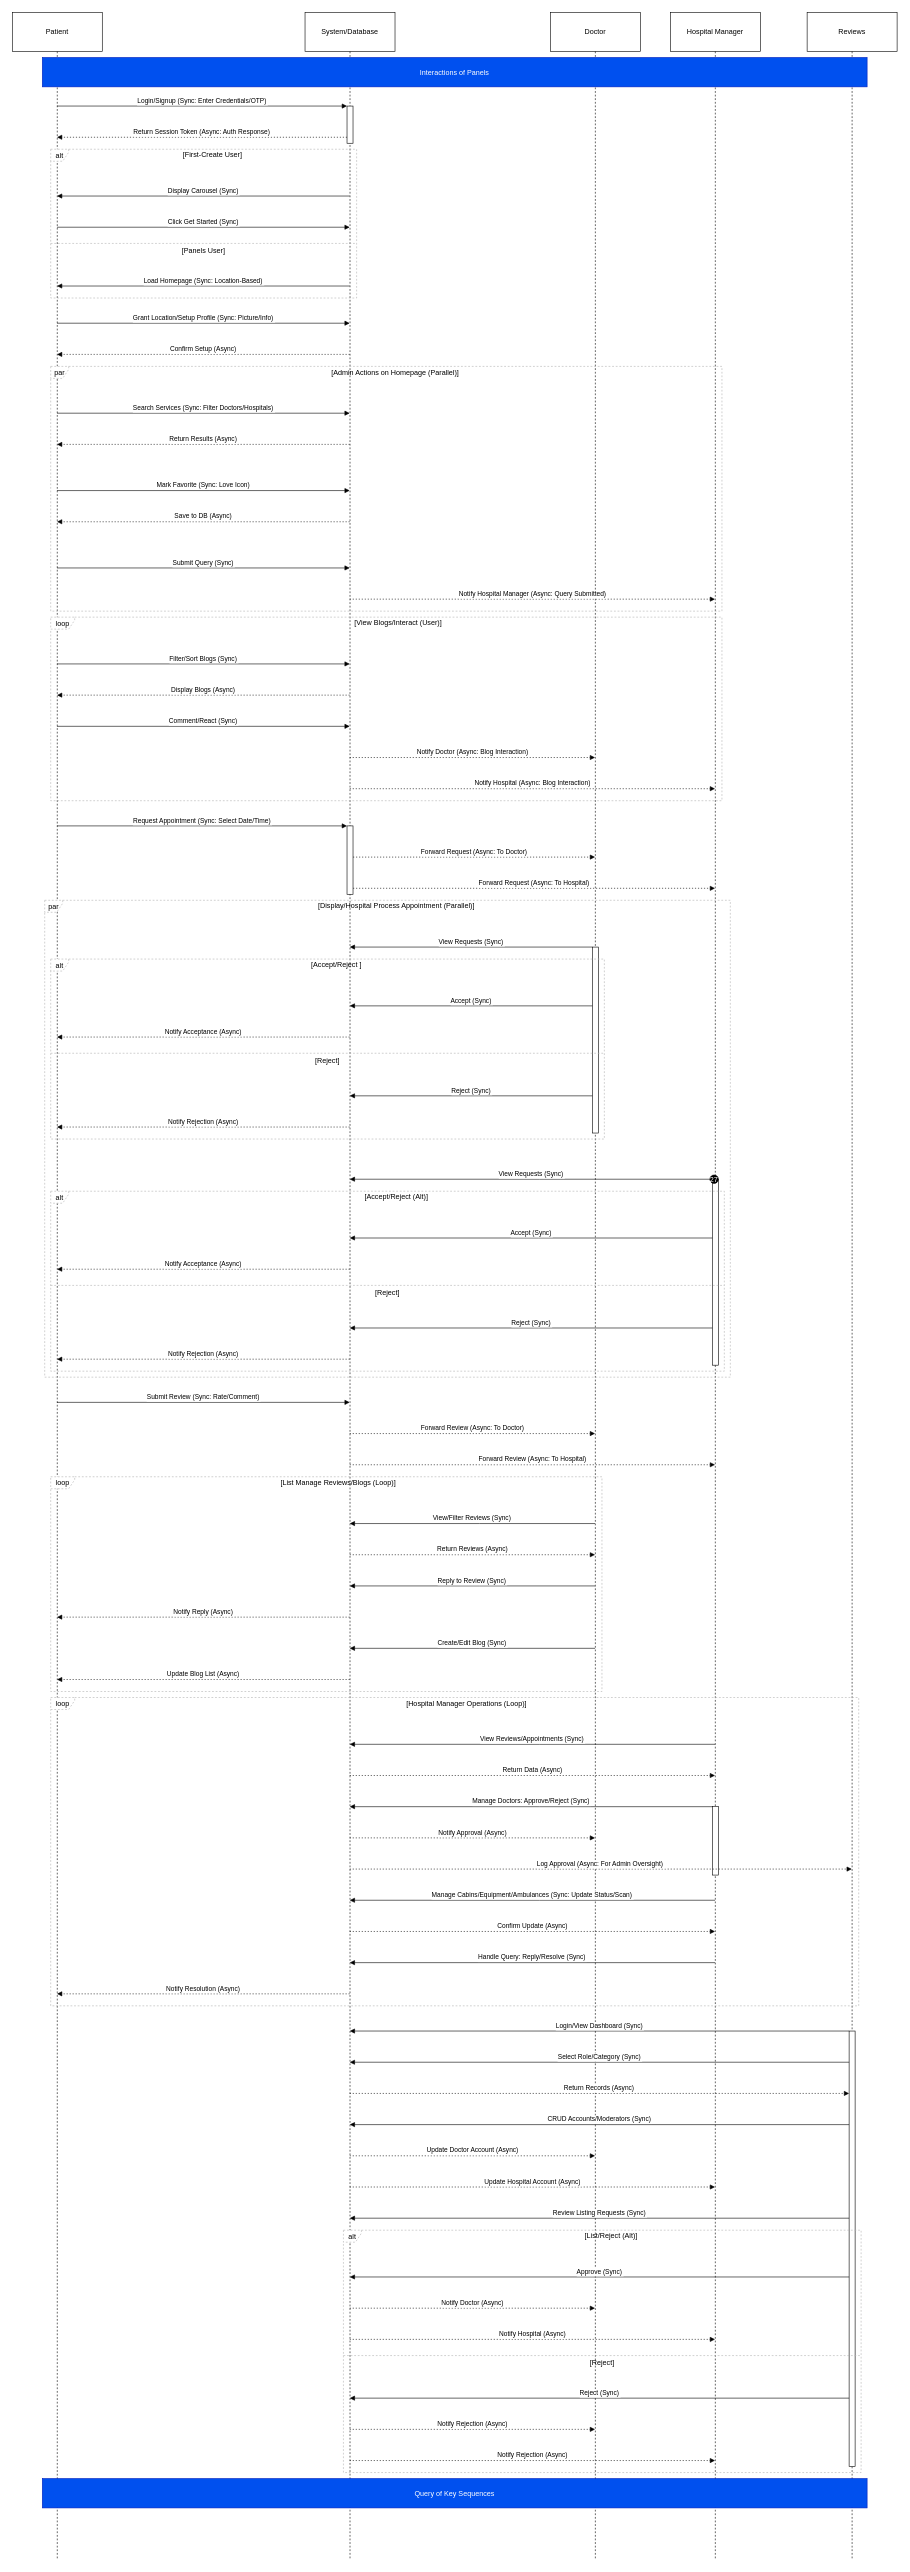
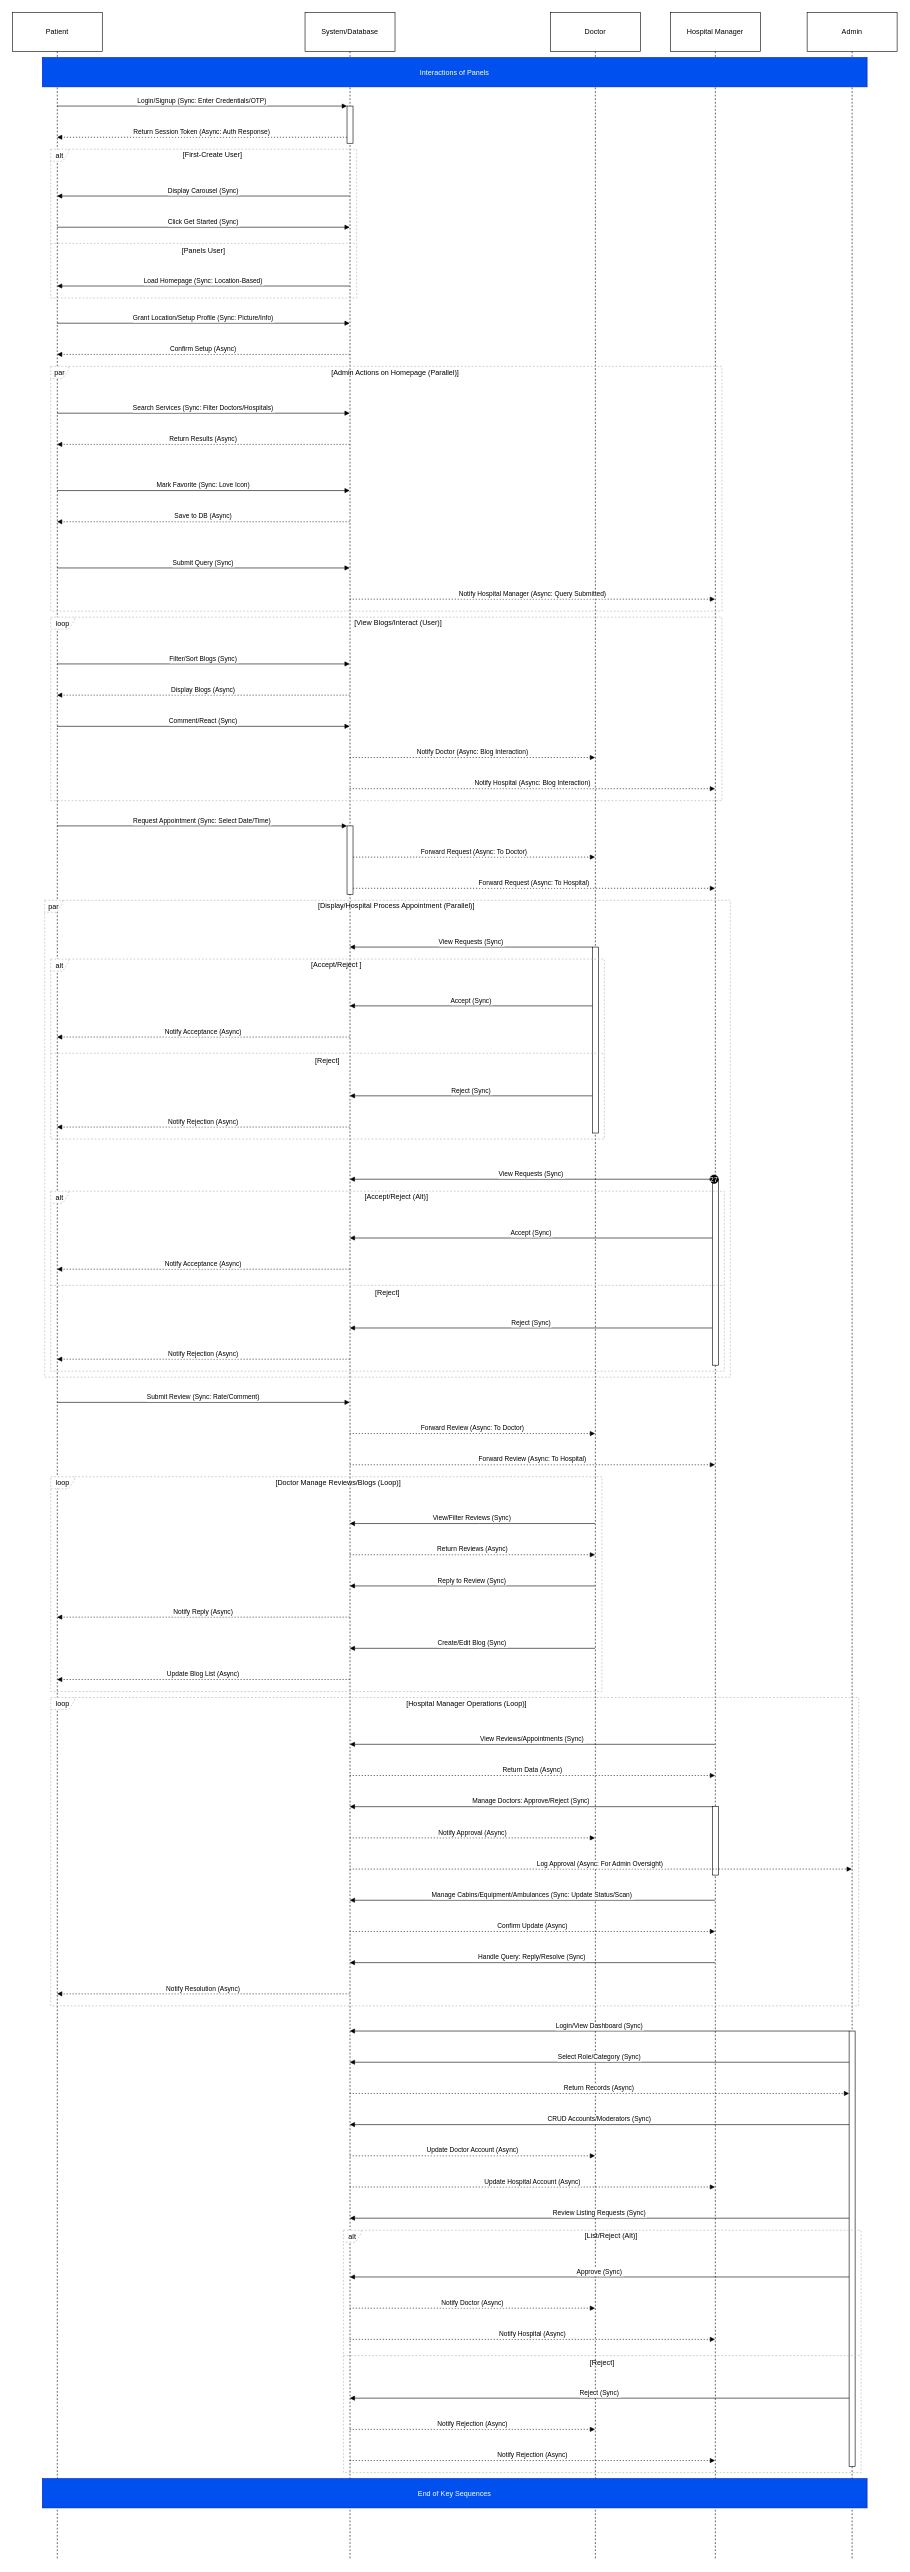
node "Reviews": label "Reviews" -> "Admin"
node "[List Manage Reviews/Blogs (Loop)]": label "[List Manage Reviews/Blogs (Loop)]" -> "[Doctor Manage Reviews/Blogs (Loop)]"
node "Query of Key Sequences": label "Query of Key Sequences" -> "End of Key Sequences"
